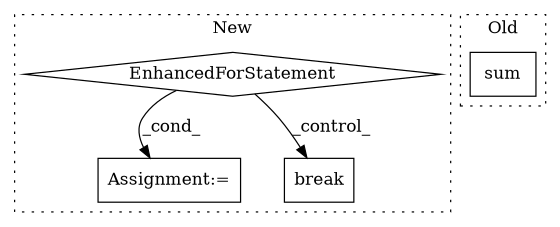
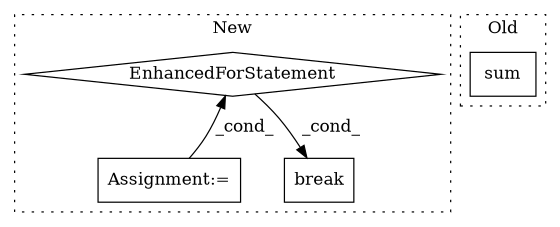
edge "EnhancedForStatement" -> "Assignment:=": reversed
edge "EnhancedForStatement" -> "break": label "_control_" -> "_cond_"
